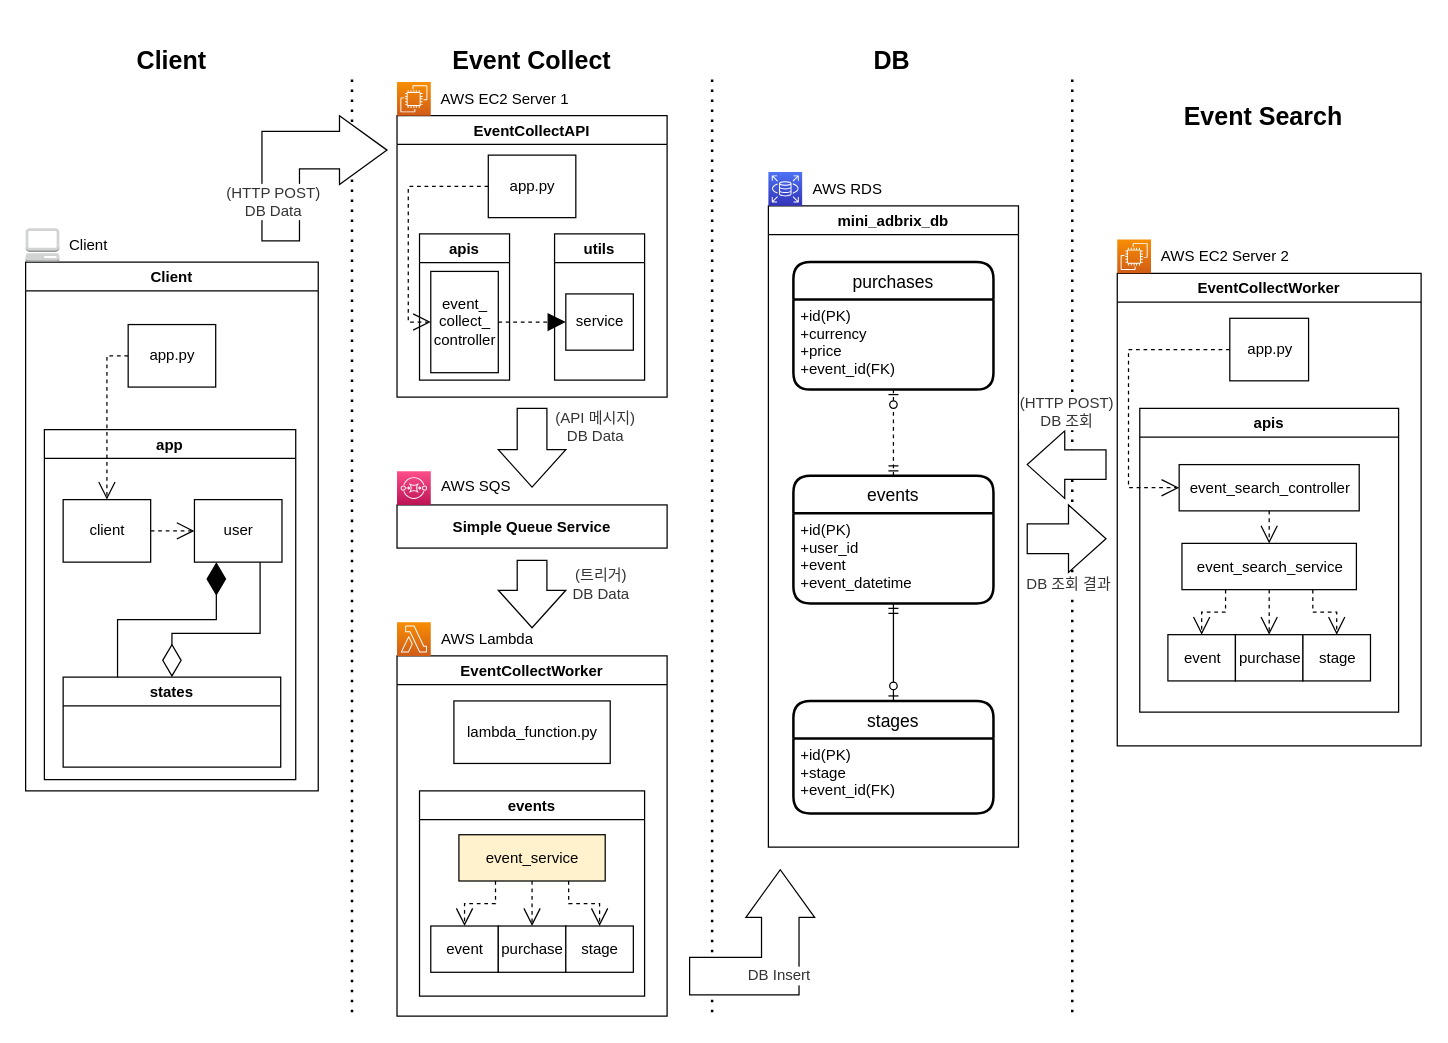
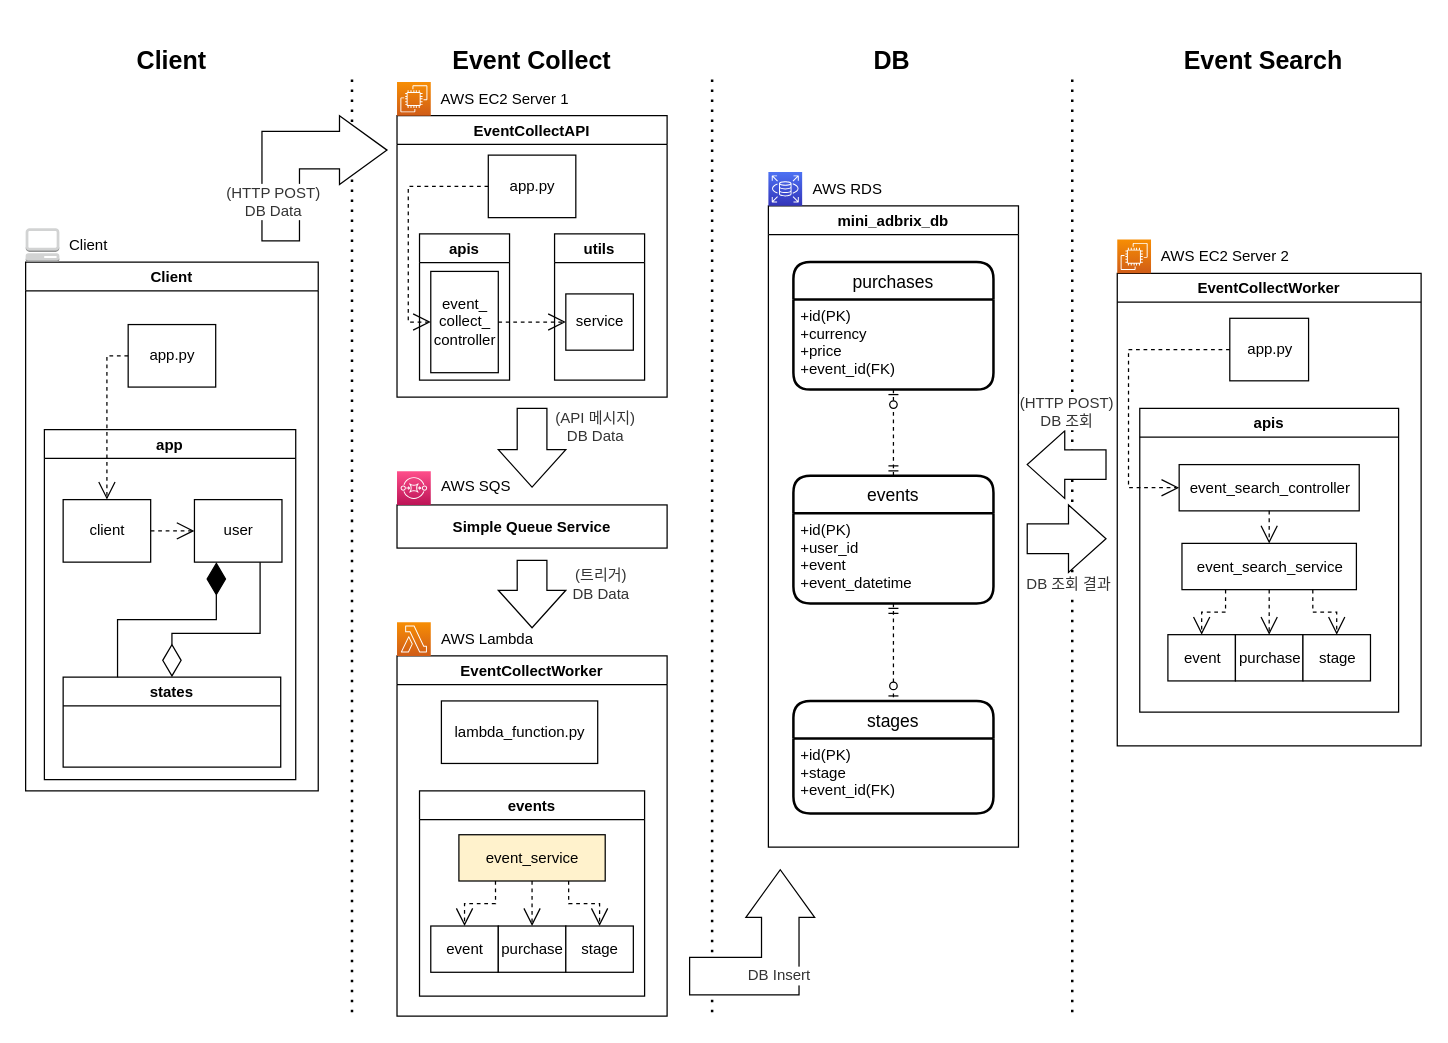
node "Event Search": moved (1263, 116) -> (1263, 59)
edge "event_ collect_ controller" -> "service": arrowhead block -> open
edge "+id(PK) +user_id +event +event_datetime" -- "stages": style solid -> dashed
node "lambda_function.py": moved (532, 732) -> (519, 732)
